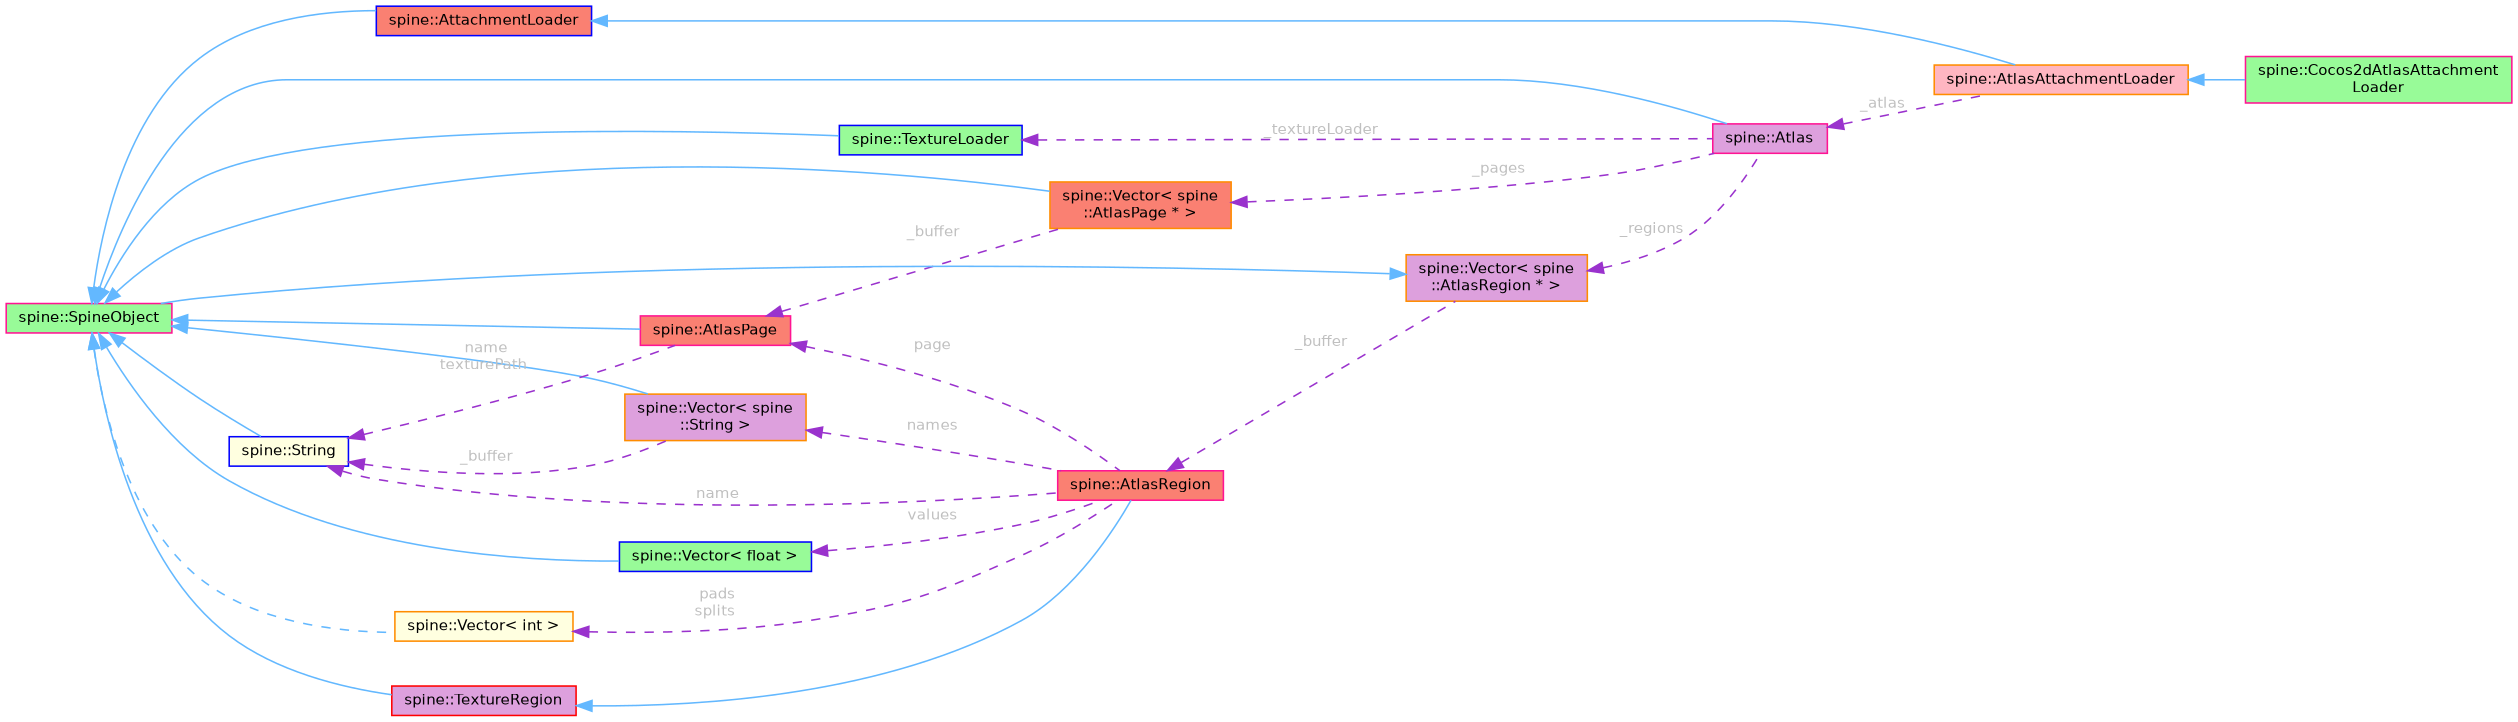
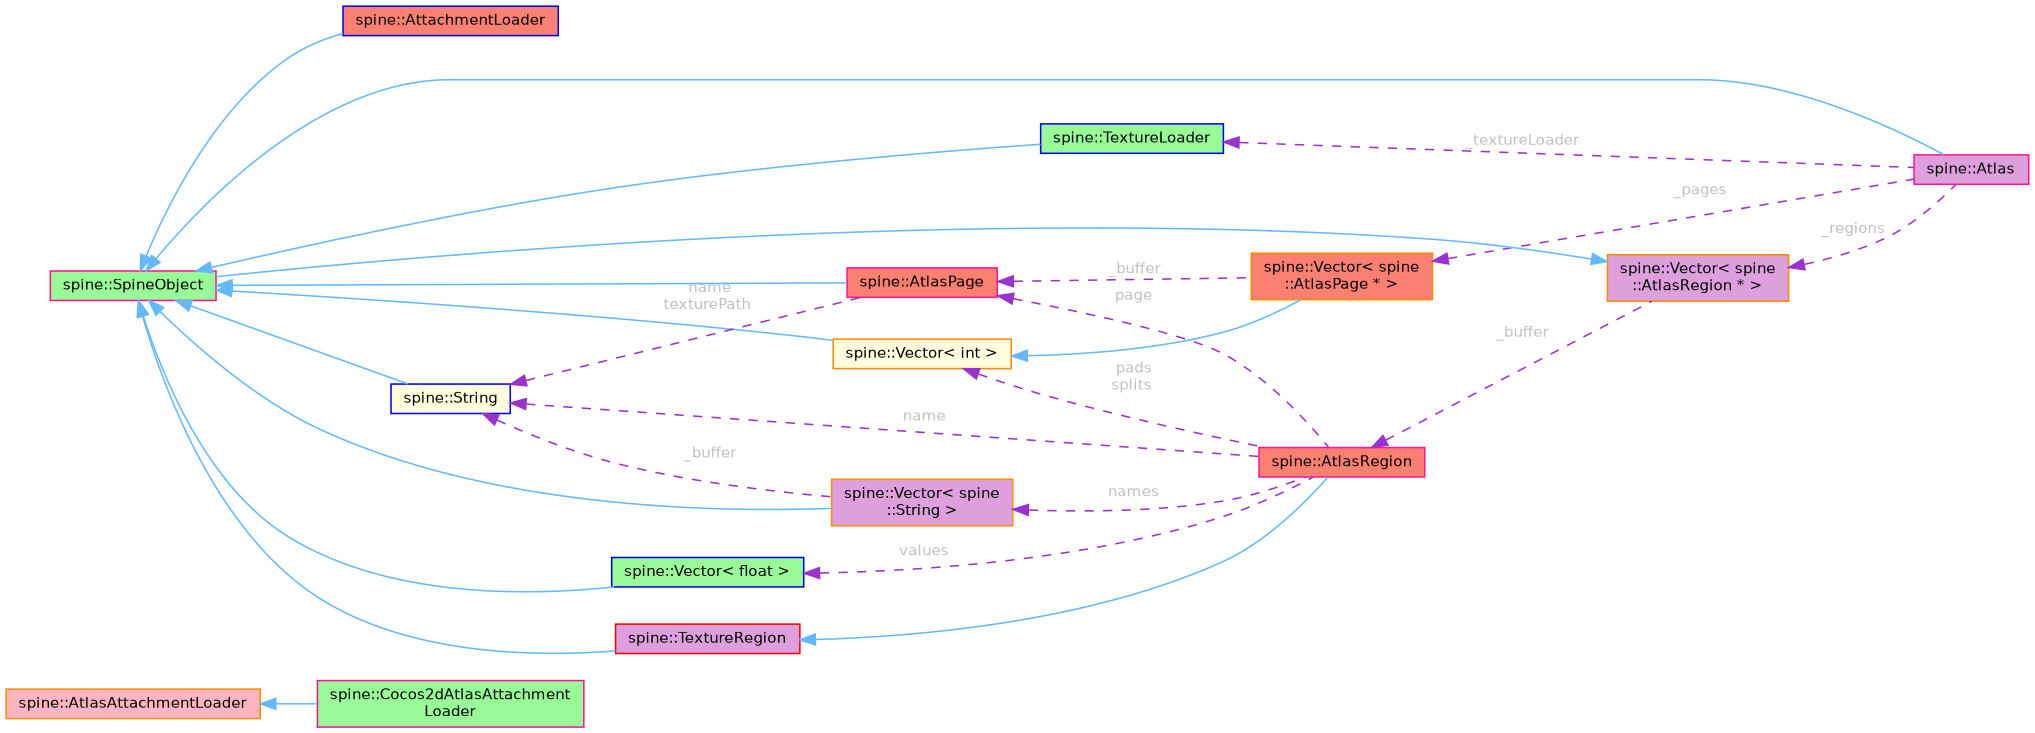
edge "spine::AtlasAttachmentLoader" -> "spine::AttachmentLoader": removed
edge "spine::AtlasAttachmentLoader" -> "spine::Atlas": removed, label "_atlas"
edge "spine::Vector< spine ::AtlasPage * >" -> "spine::SpineObject": now "spine::Vector< spine ::AtlasPage * >" -> "spine::Vector< int >"
edge "spine::Vector< int >" -> "spine::SpineObject": style dashed -> solid
